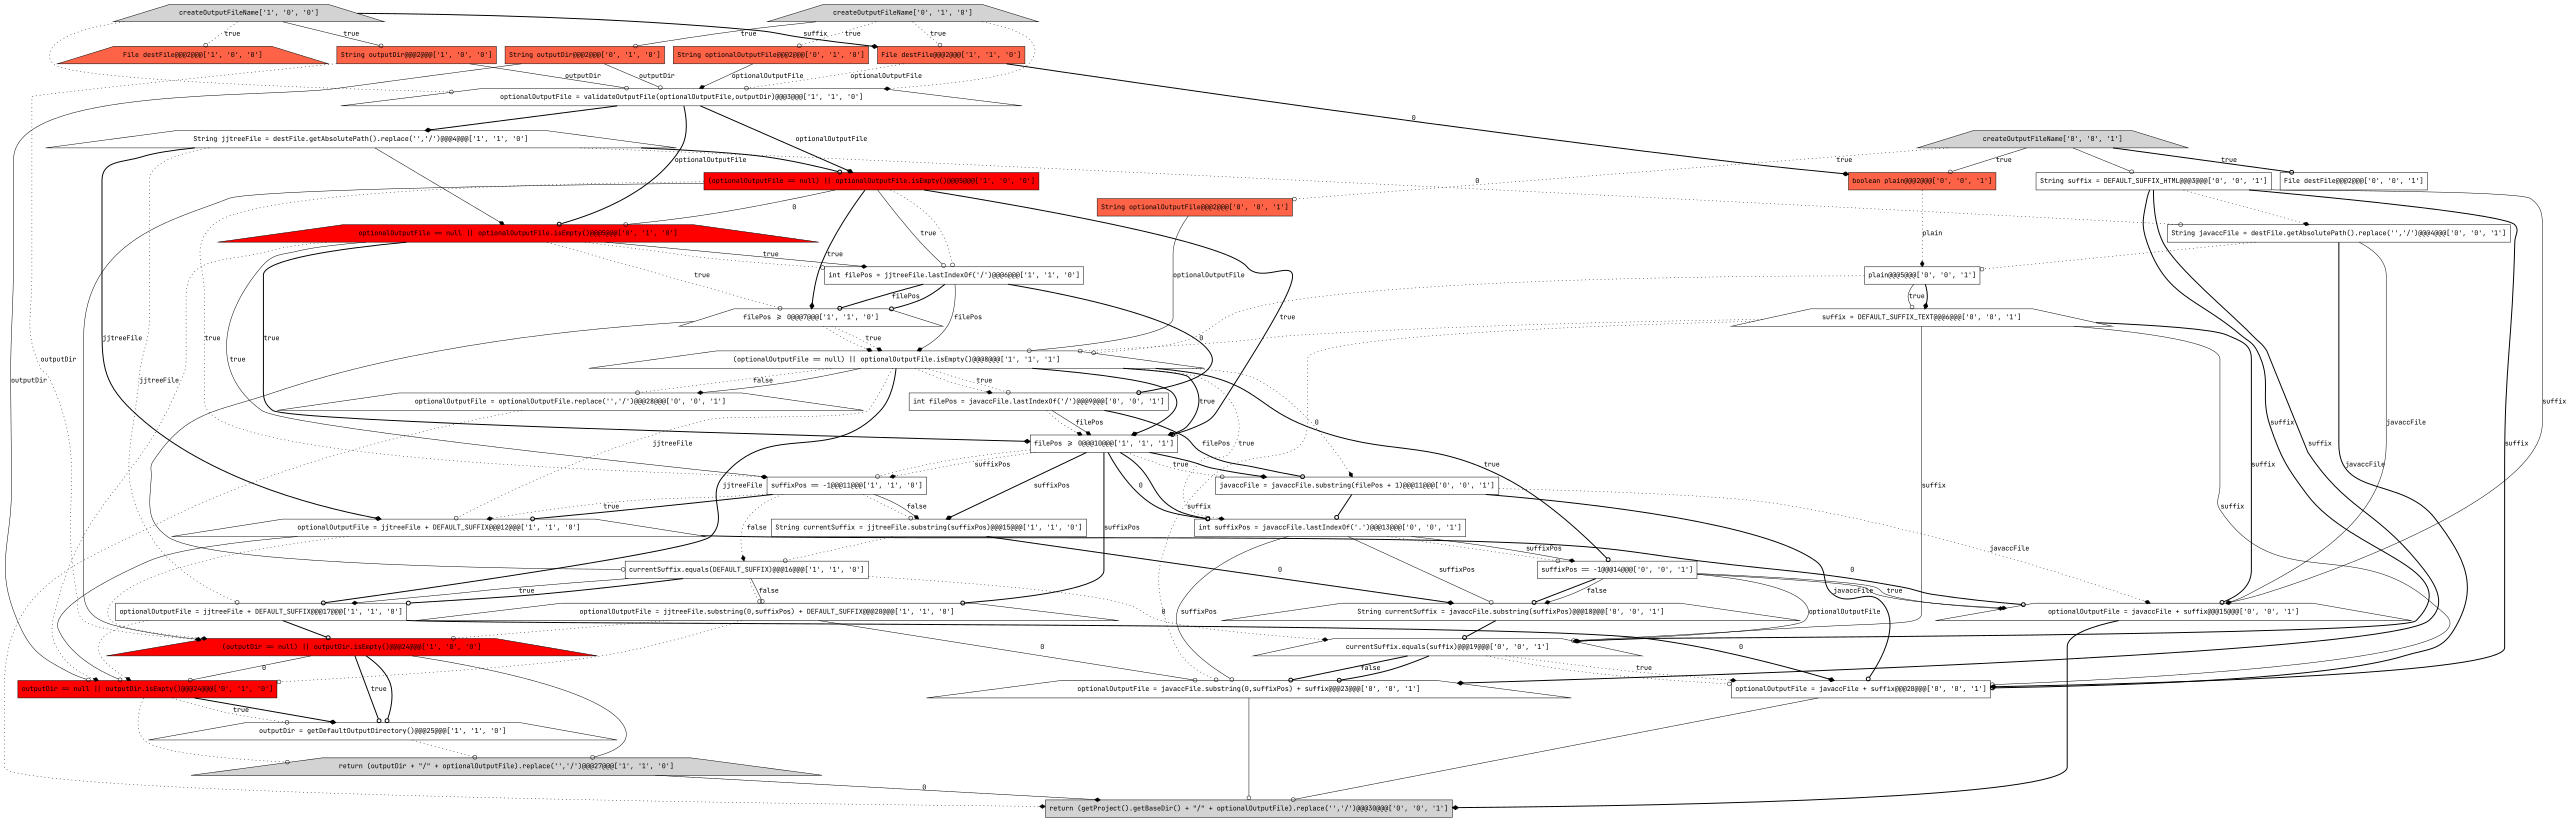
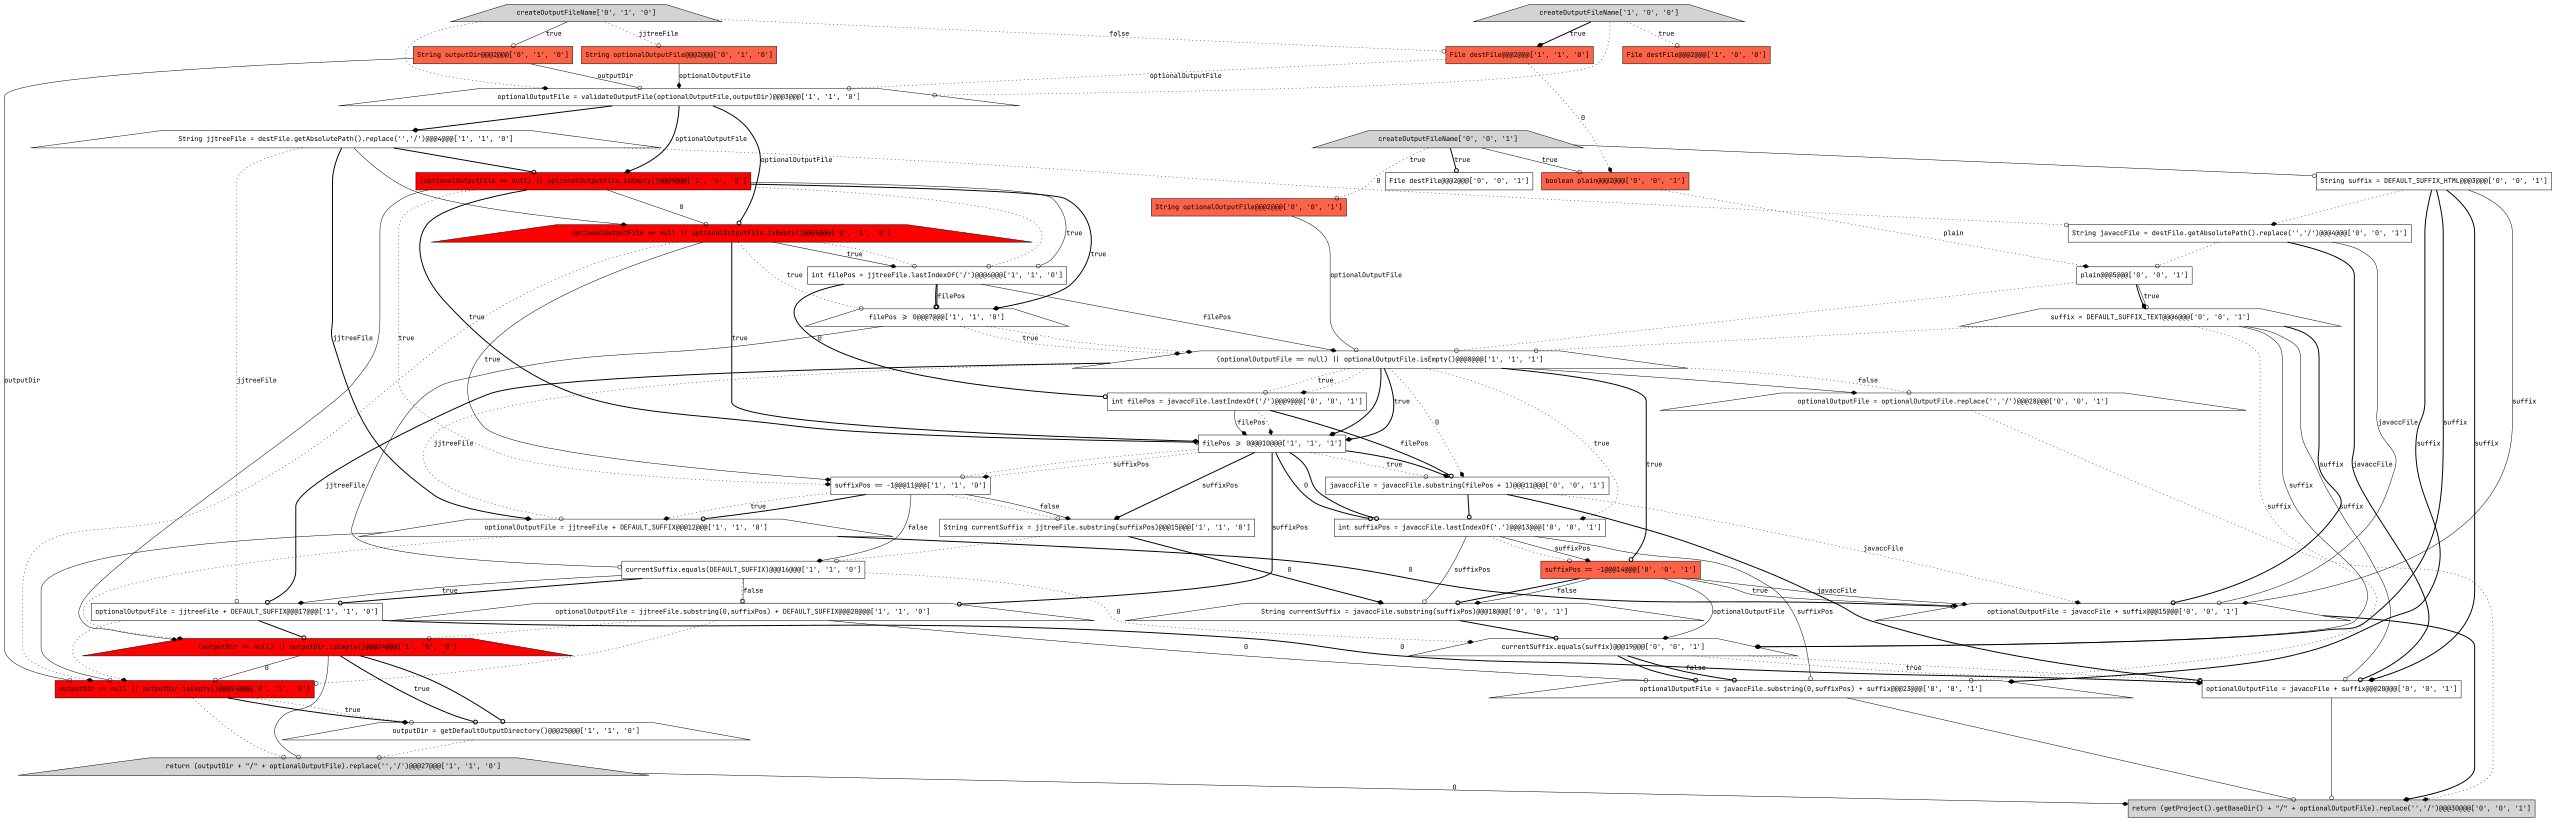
edge "createOutputFileName['1', '0', '0']" -> "File destFile@@@2@@@['1', '1', '0']": label "suffix" -> "true"
edge "createOutputFileName['0', '1', '0']" -> "String optionalOutputFile@@@2@@@['0', '1', '0']": label "true" -> "jjtreeFile"
edge "createOutputFileName['0', '1', '0']" -> "File destFile@@@2@@@['1', '1', '0']": label "true" -> "false"
node "File destFile@@@2@@@['1', '0', '0']": shape trapezium -> box
node "String outputDir@@@2@@@['1', '0', '0']": removed
edge "File destFile@@@2@@@['1', '1', '0']" -> "boolean plain@@@2@@@['0', '0', '1']": style bold -> dotted
edge "suffixPos == -1@@@11@@@['1', '1', '0']" -> "currentSuffix.equals(DEFAULT_SUFFIX)@@@16@@@['1', '1', '0']": style dotted -> solid
node "suffixPos == -1@@@14@@@['0', '0', '1']": fillcolor white -> tomato
